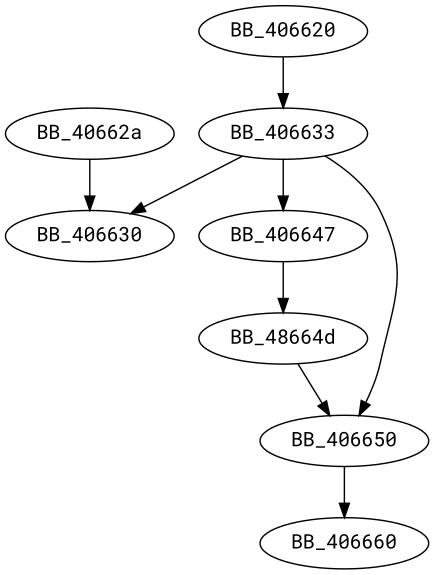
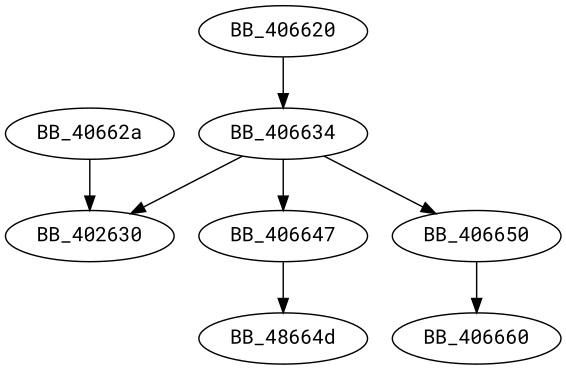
node "BB_406633": label "BB_406633" -> "BB_406634"
node "BB_406630": label "BB_406630" -> "BB_402630"
edge "BB_48664d" -> "BB_406650": removed
